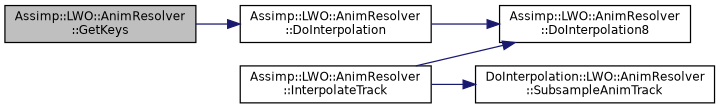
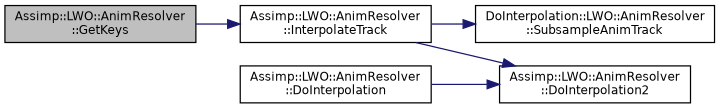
edge "Assimp::LWO::AnimResolver ::GetKeys" -> "Assimp::LWO::AnimResolver ::DoInterpolation": now "Assimp::LWO::AnimResolver ::GetKeys" -> "Assimp::LWO::AnimResolver ::InterpolateTrack"
node "Assimp::LWO::AnimResolver ::DoInterpolation8": label "Assimp::LWO::AnimResolver ::DoInterpolation8" -> "Assimp::LWO::AnimResolver ::DoInterpolation2"
